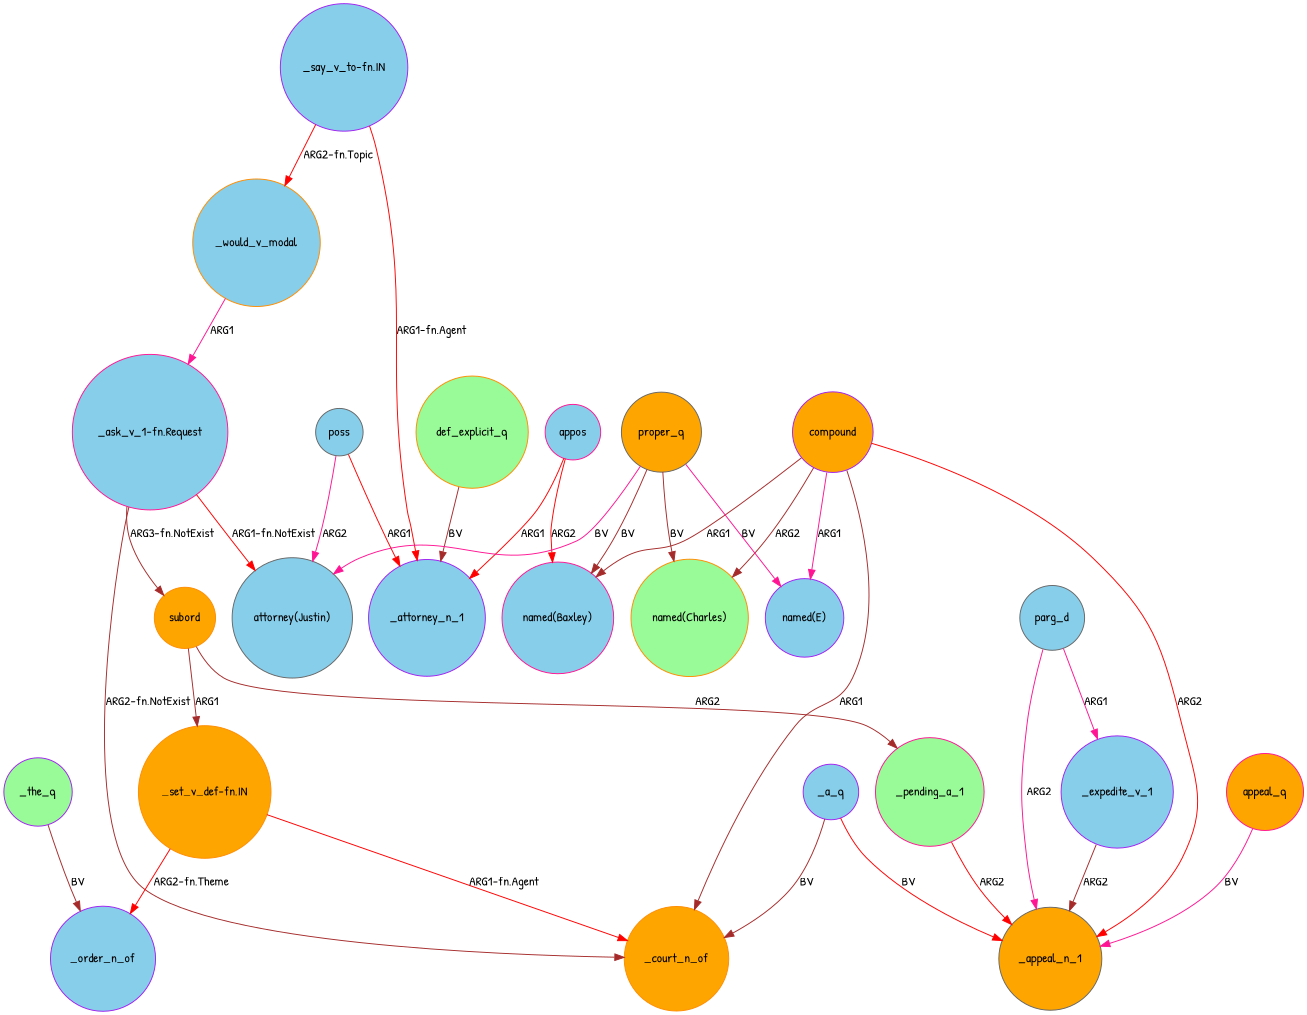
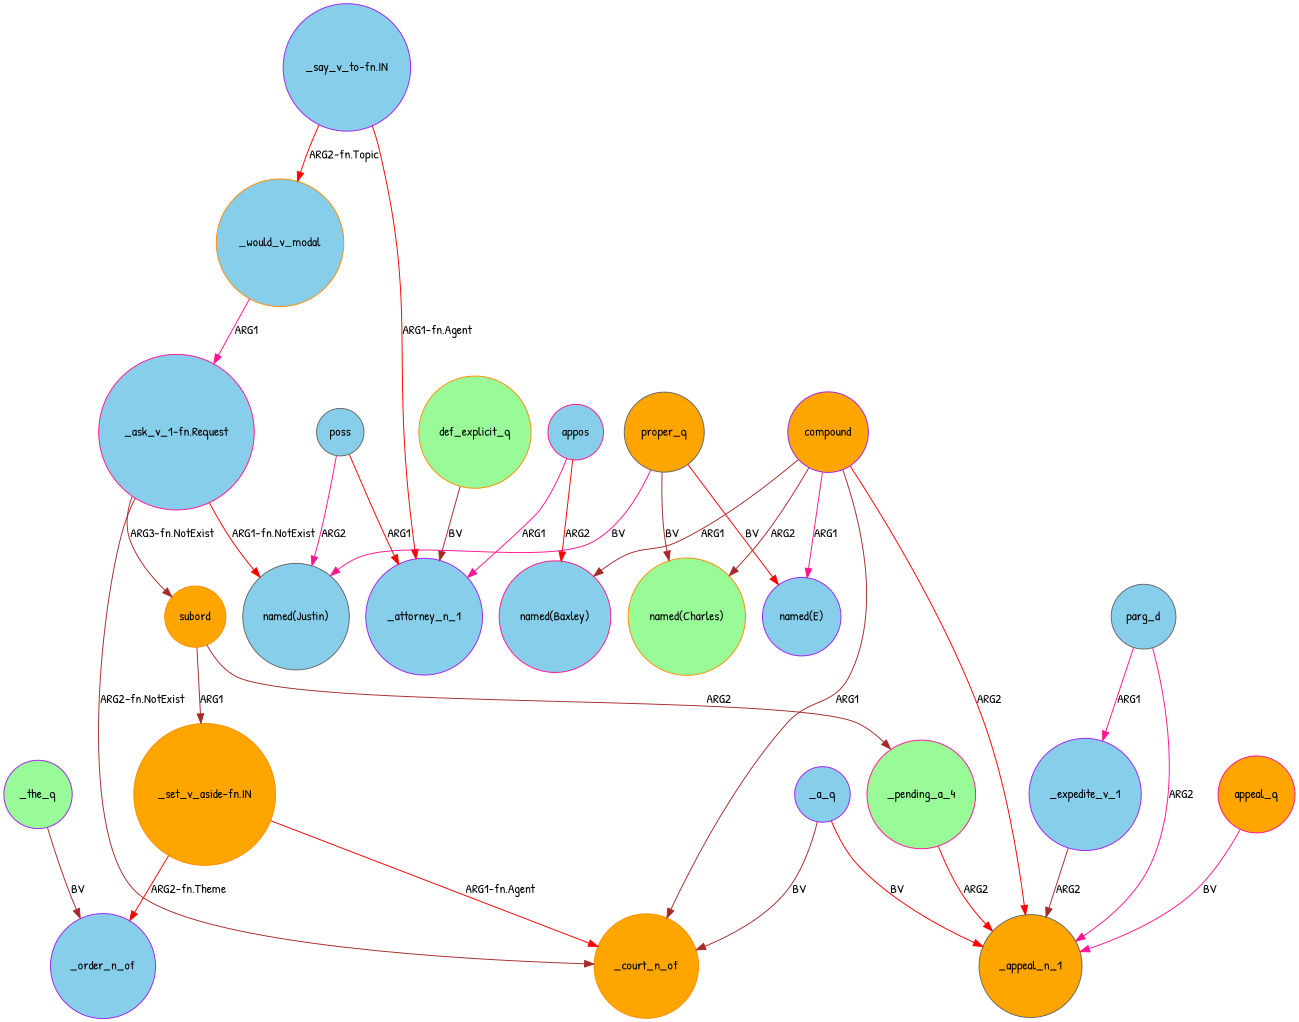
edge "proper_q" -> "named(Baxley)": removed, label "BV"
edge "appos" -> "_attorney_n_1": color red -> deeppink
edge "proper_q" -> "named(E)": color deeppink -> red
node "attorney(Justin)": label "attorney(Justin)" -> "named(Justin)"
node "_set_v_def-fn.IN": label "_set_v_def-fn.IN" -> "_set_v_aside-fn.IN"
node "_pending_a_1": label "_pending_a_1" -> "_pending_a_4"
